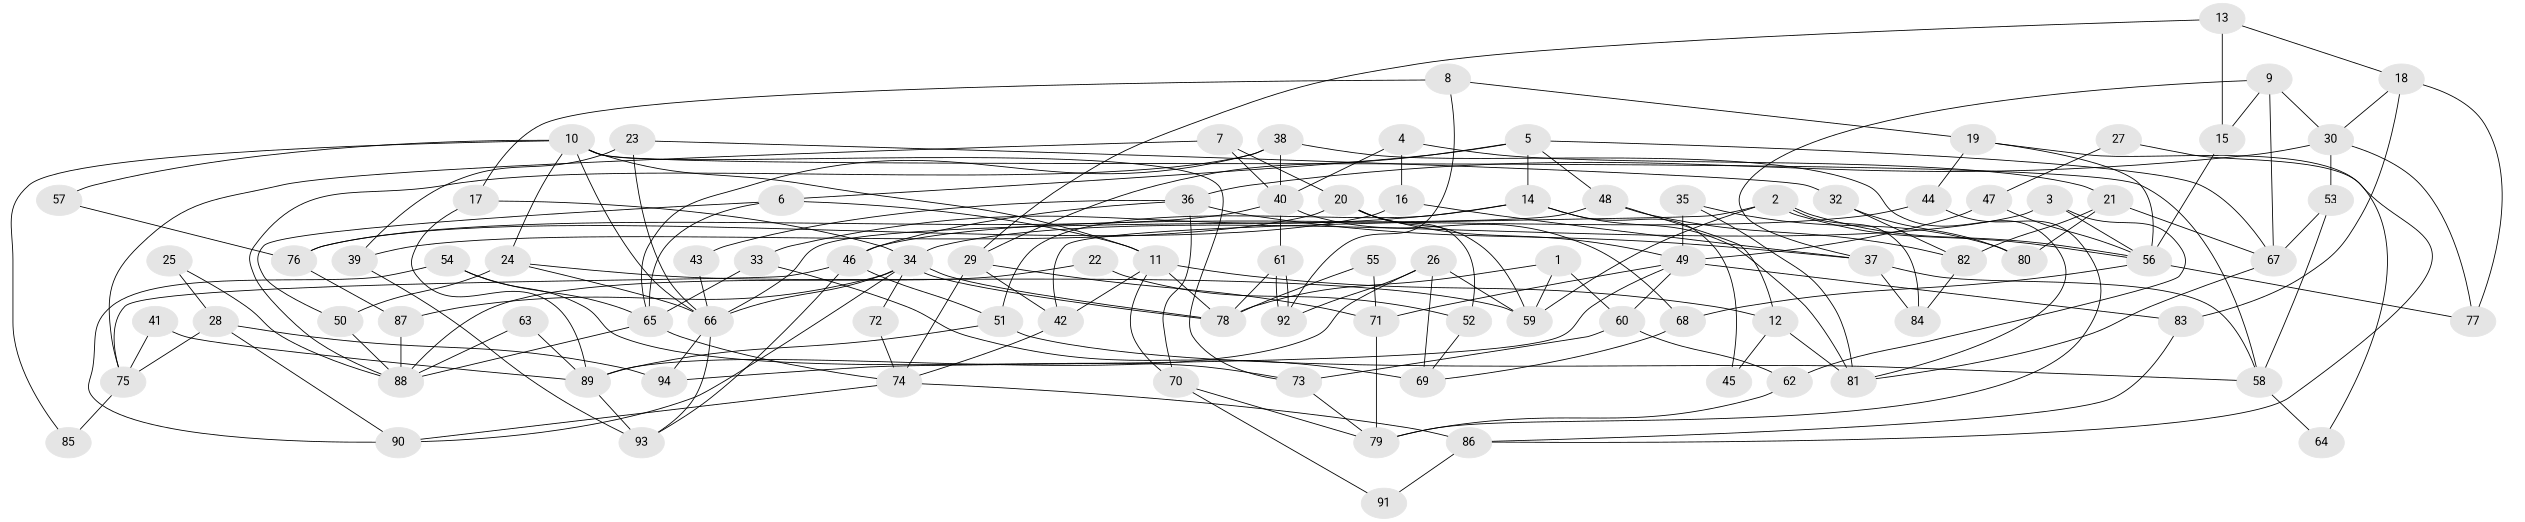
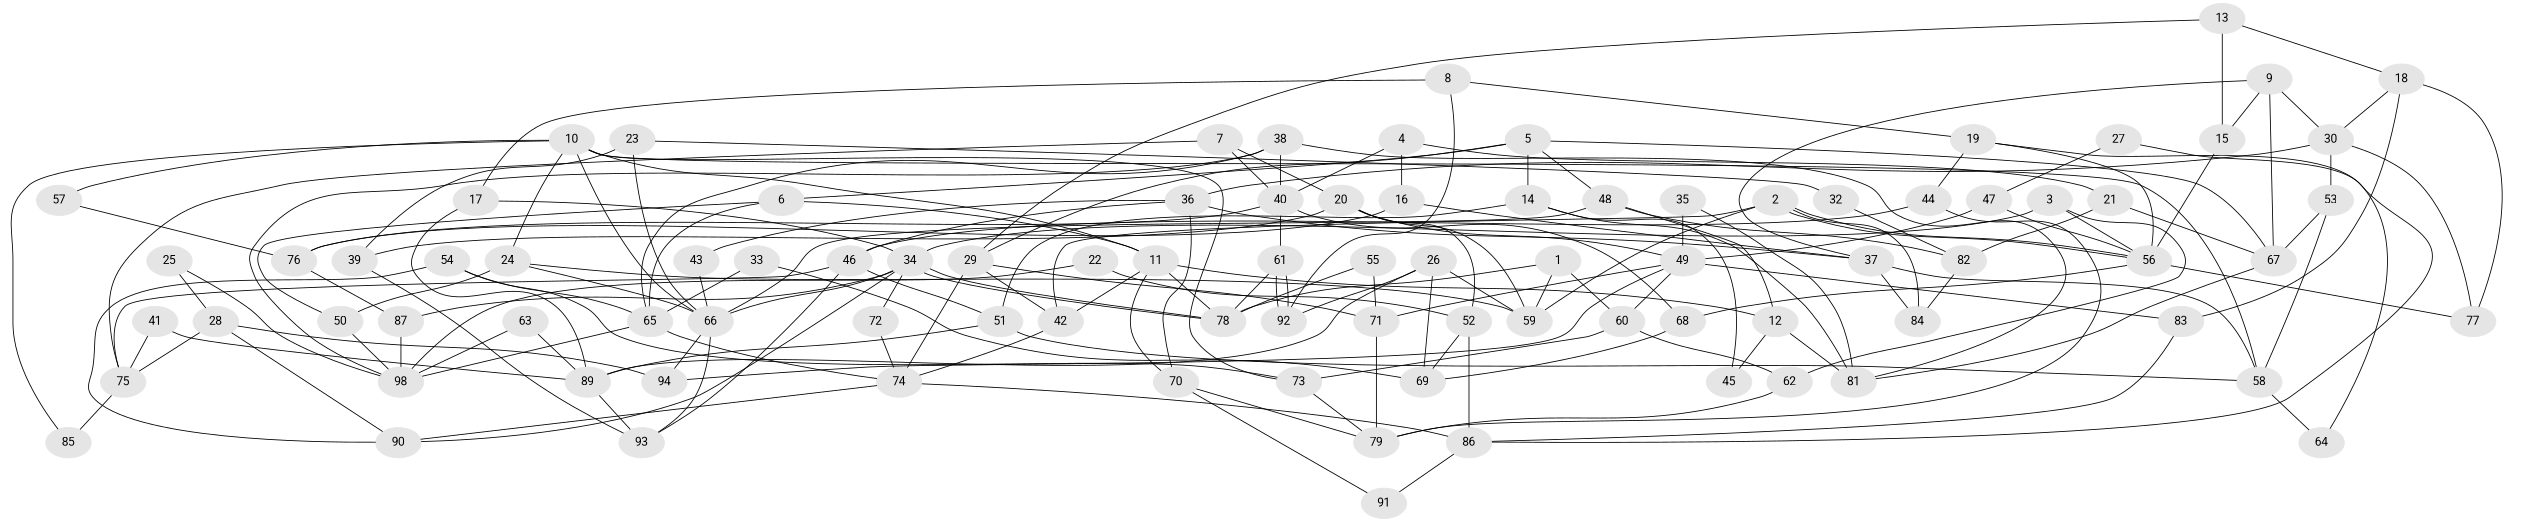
edge "14" -- "33": removed
node "80": removed
node "88": label "88" -> "98"
edge "52" -- "86": added
